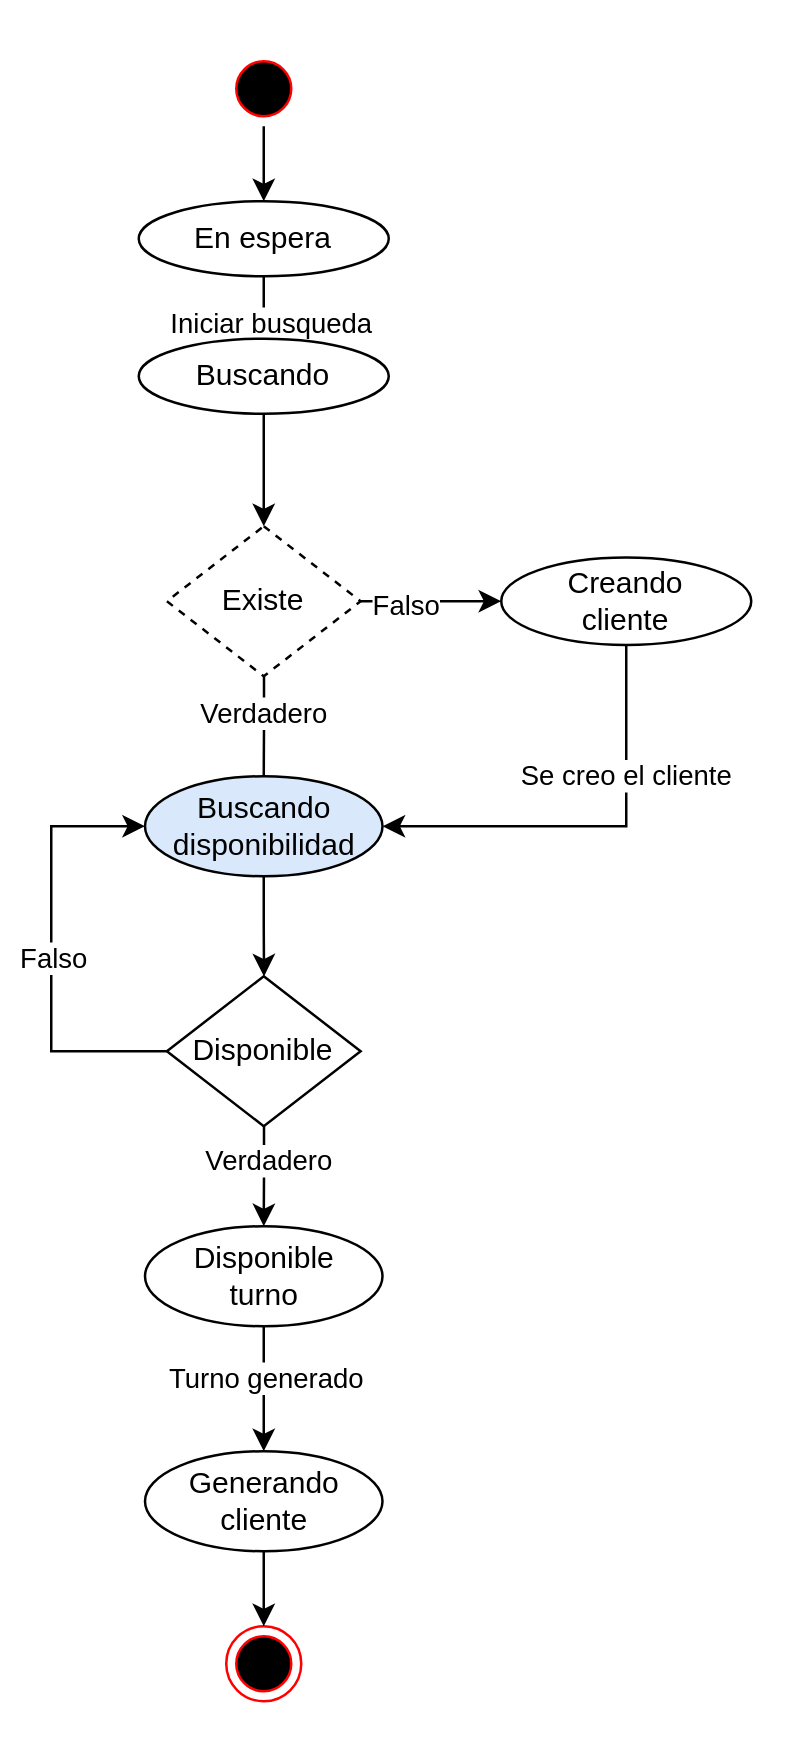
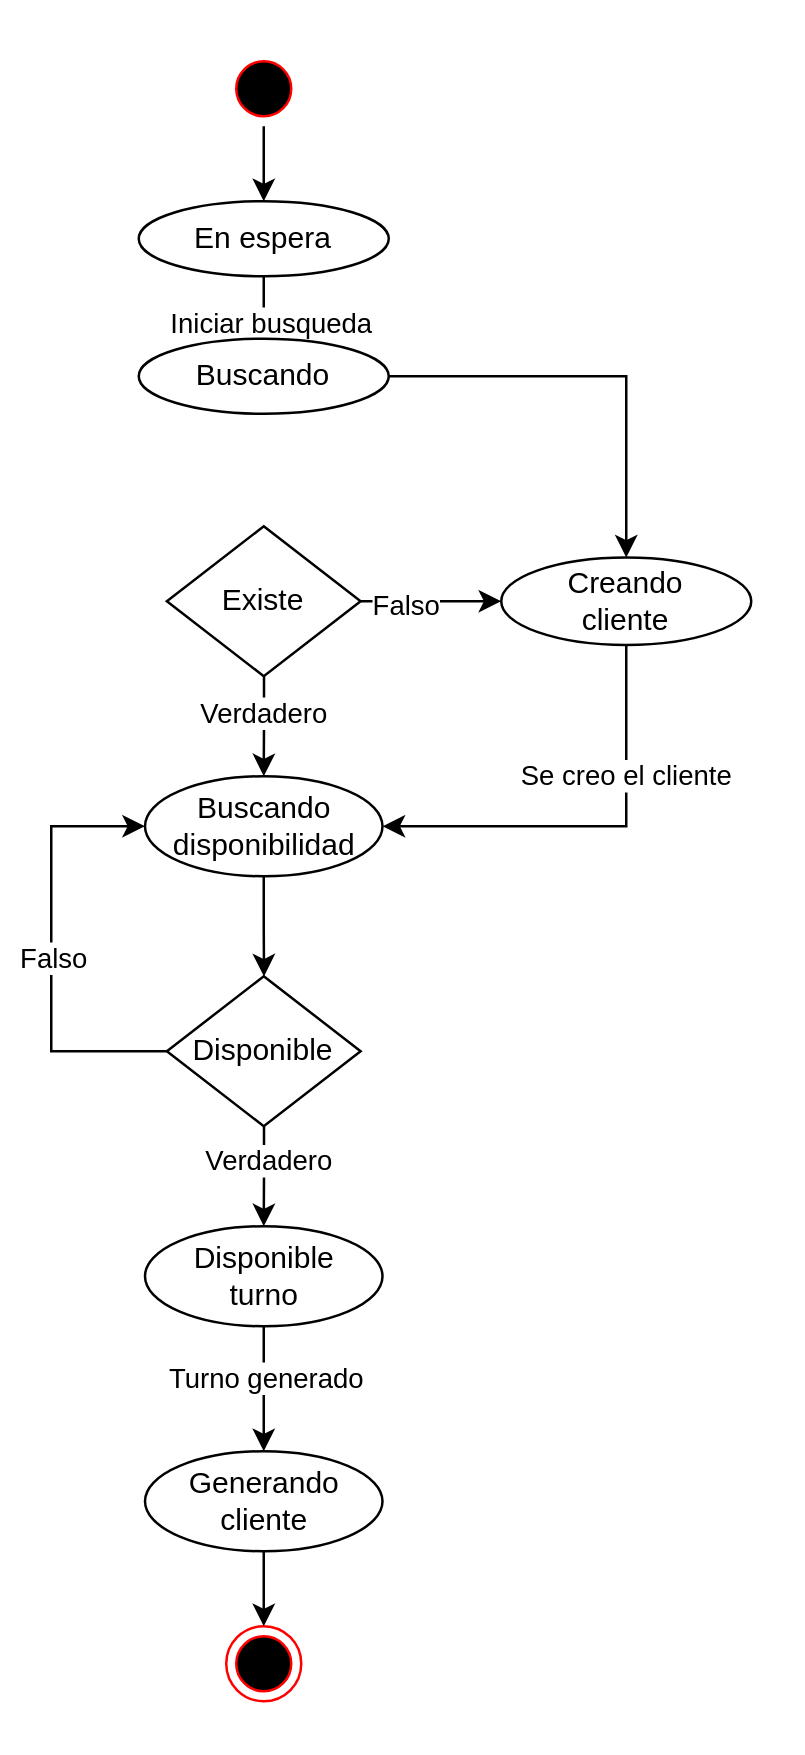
edge "Buscando" -> "Existe": now "Buscando" -> "Creando cliente"
node "Existe": style dashed -> solid
edge "Existe" -- "Buscando disponibilidad": arrowhead none -> classic
node "Buscando disponibilidad": fillcolor #dae8fc -> #ffffff
